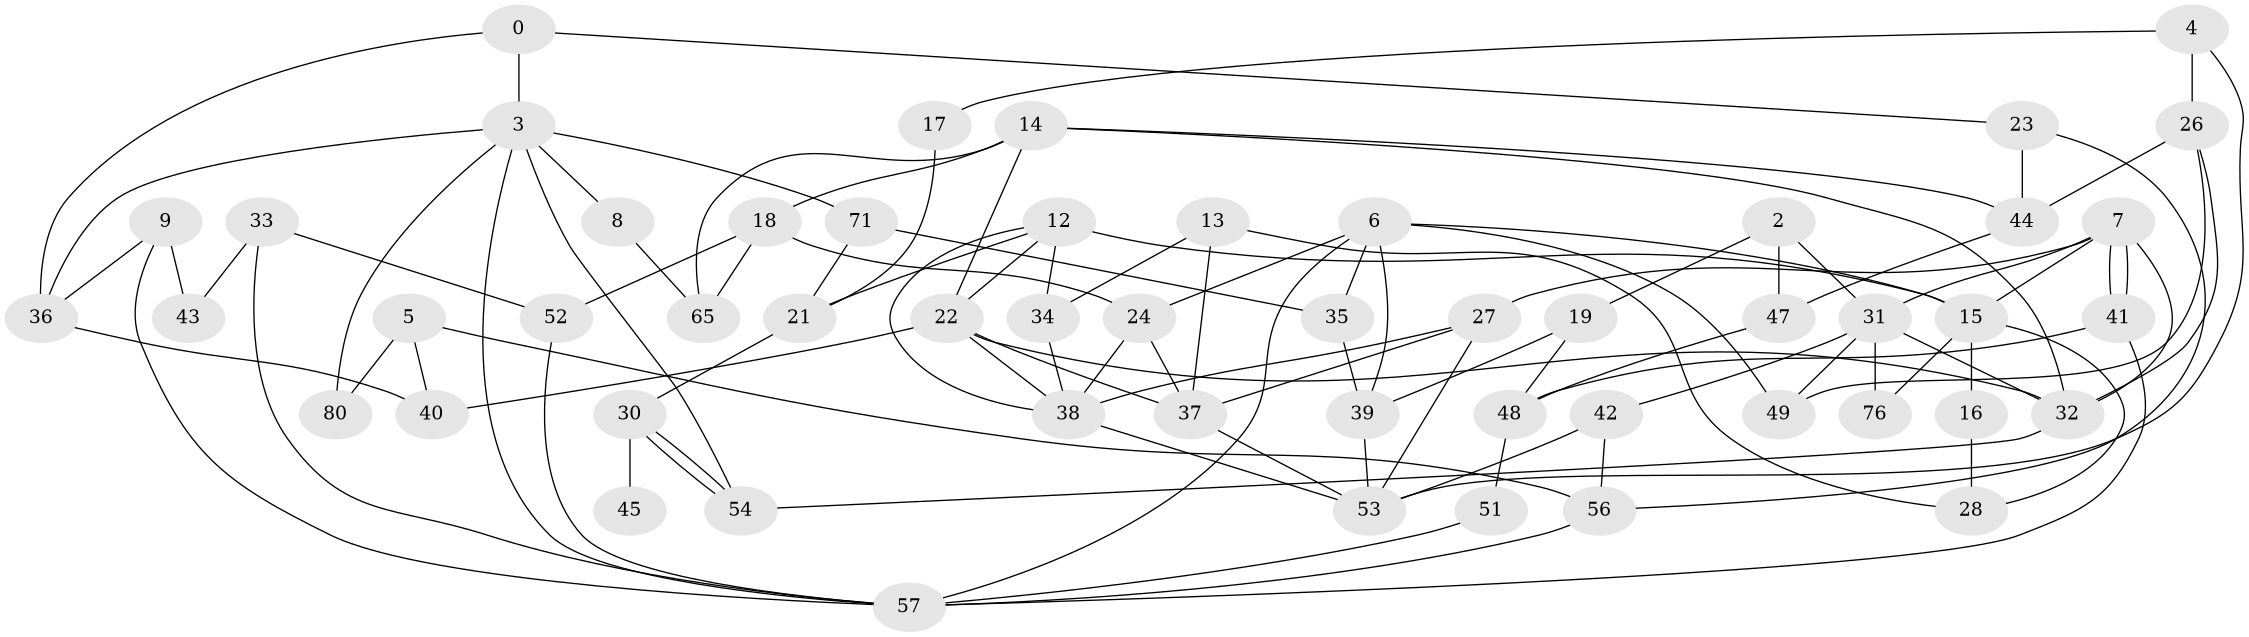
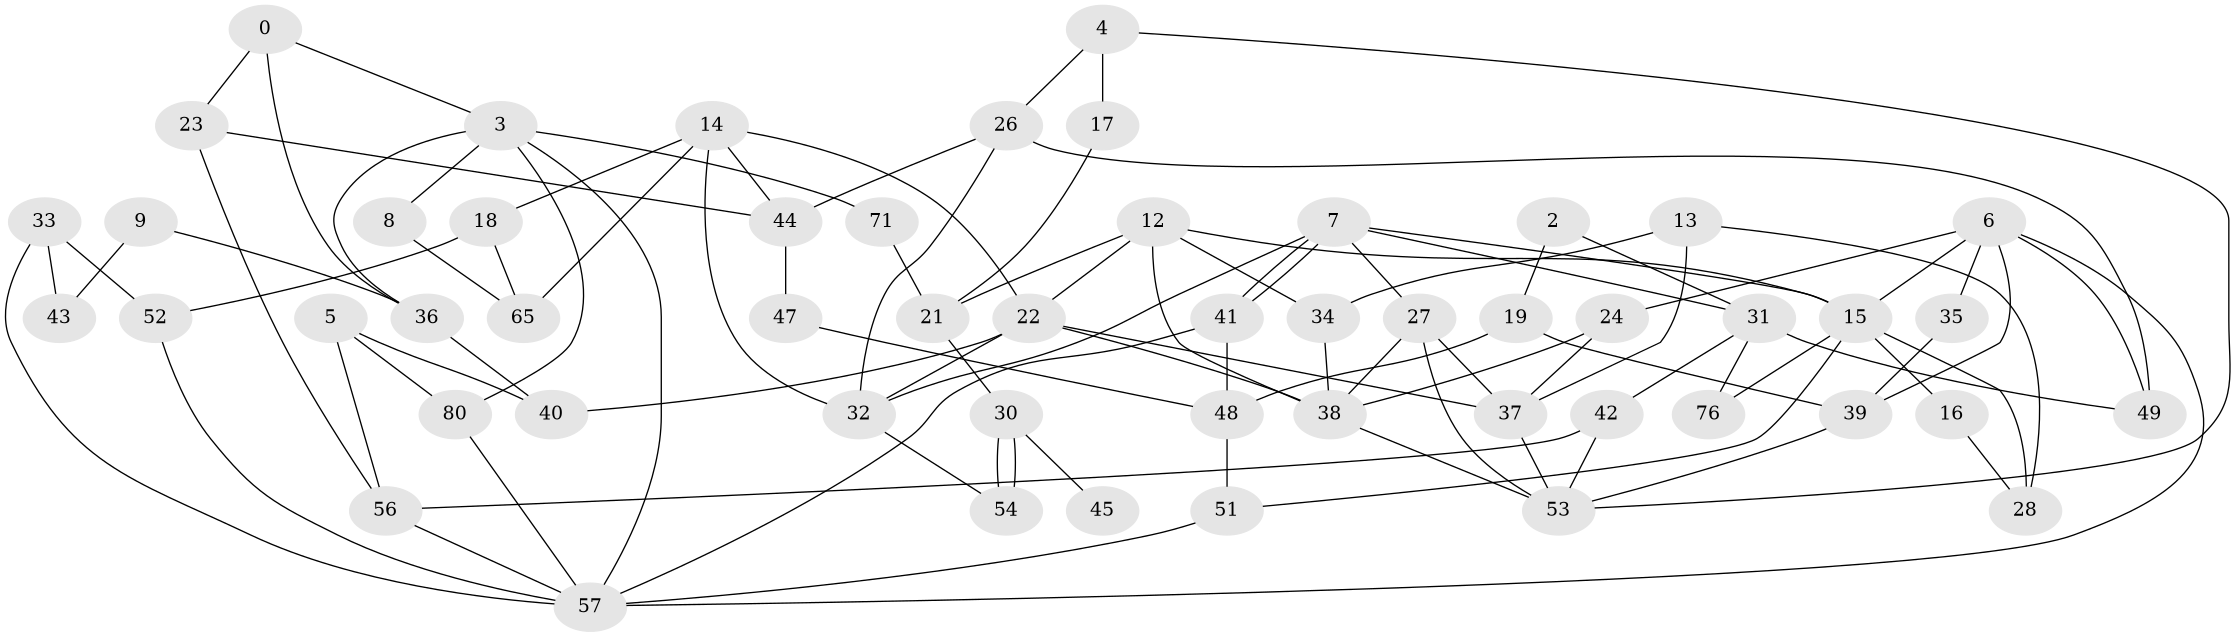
edge "18" -- "24": removed
edge "71" -- "35": removed
edge "2" -- "47": removed
edge "3" -- "54": removed
edge "31" -- "32": removed
edge "15" -- "51": added
edge "9" -- "57": now "80" -- "57"
